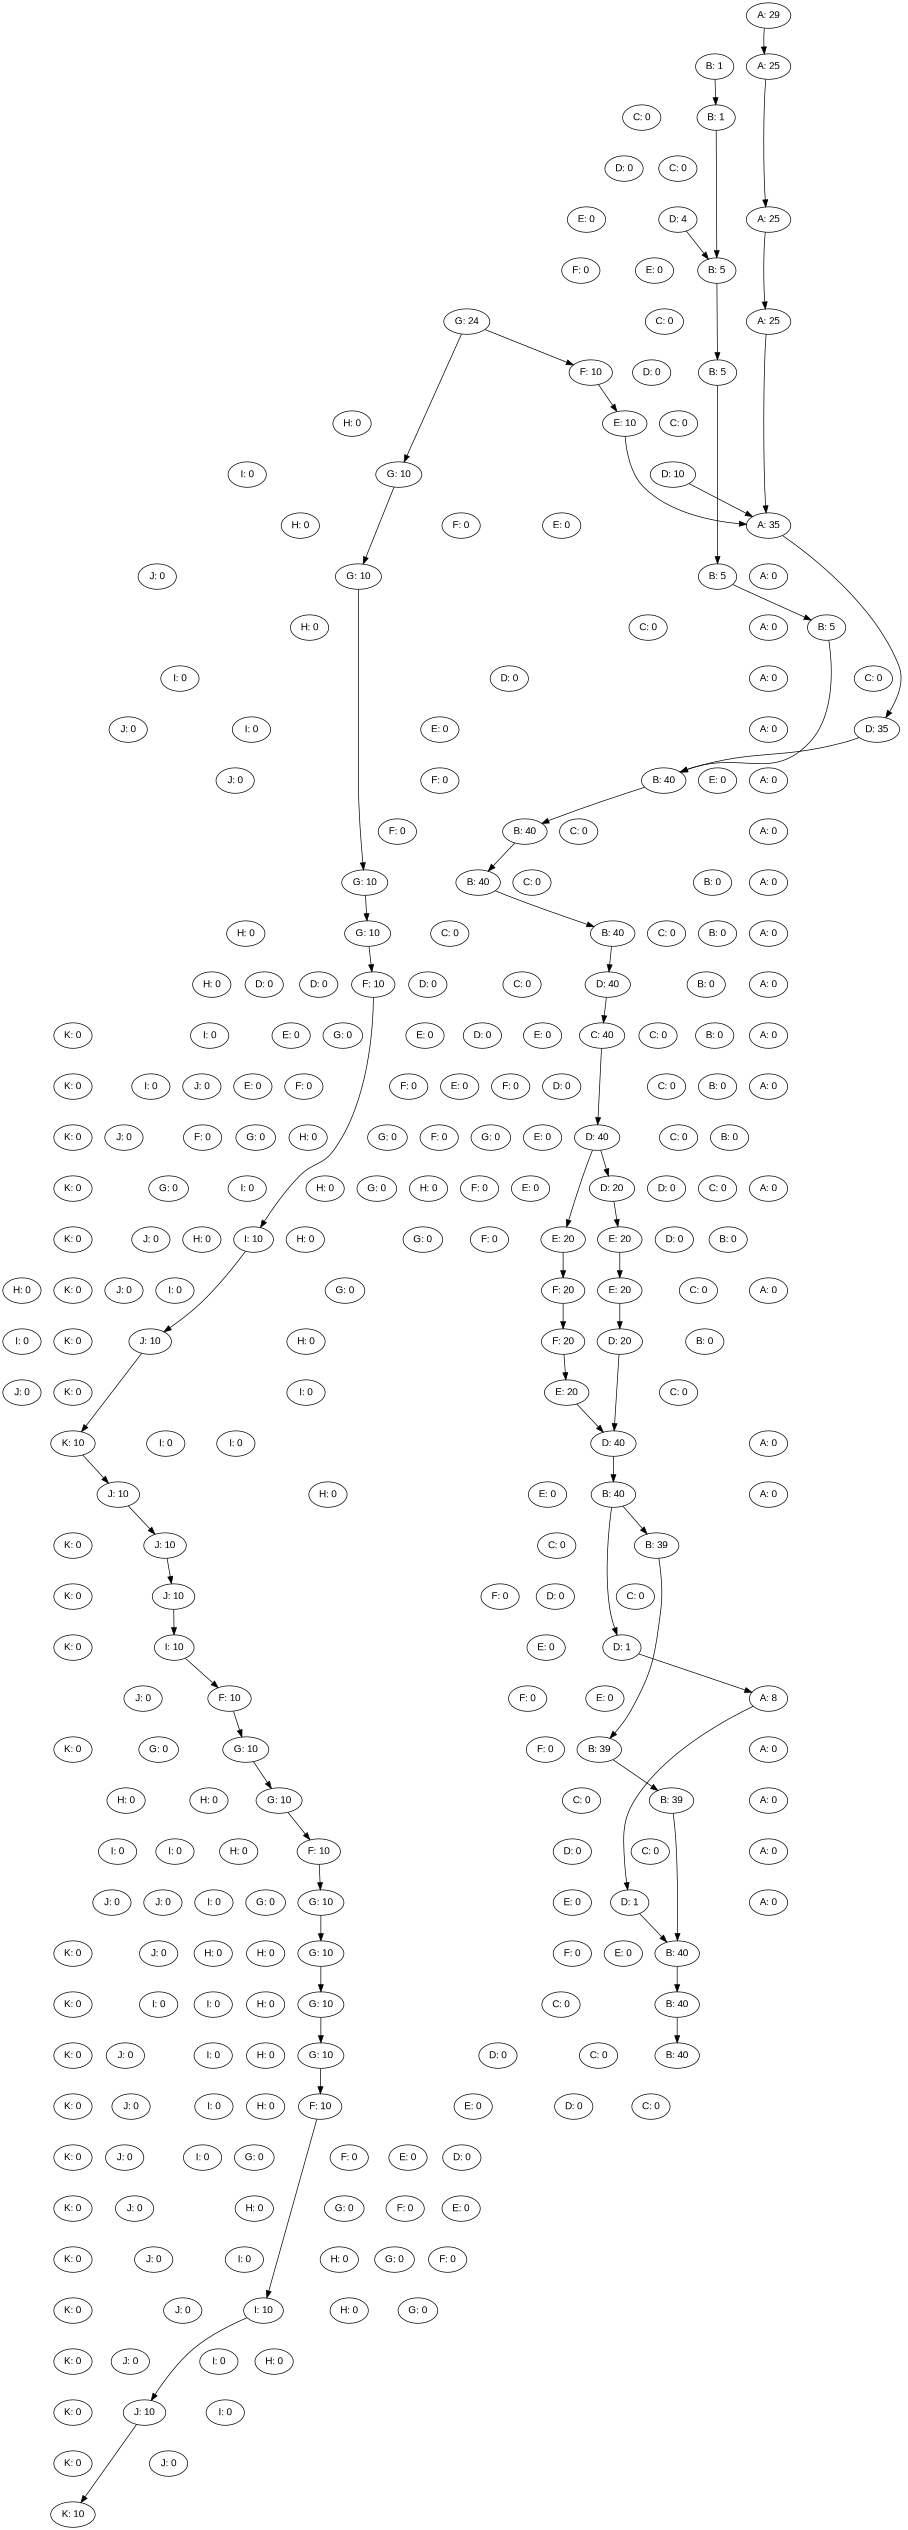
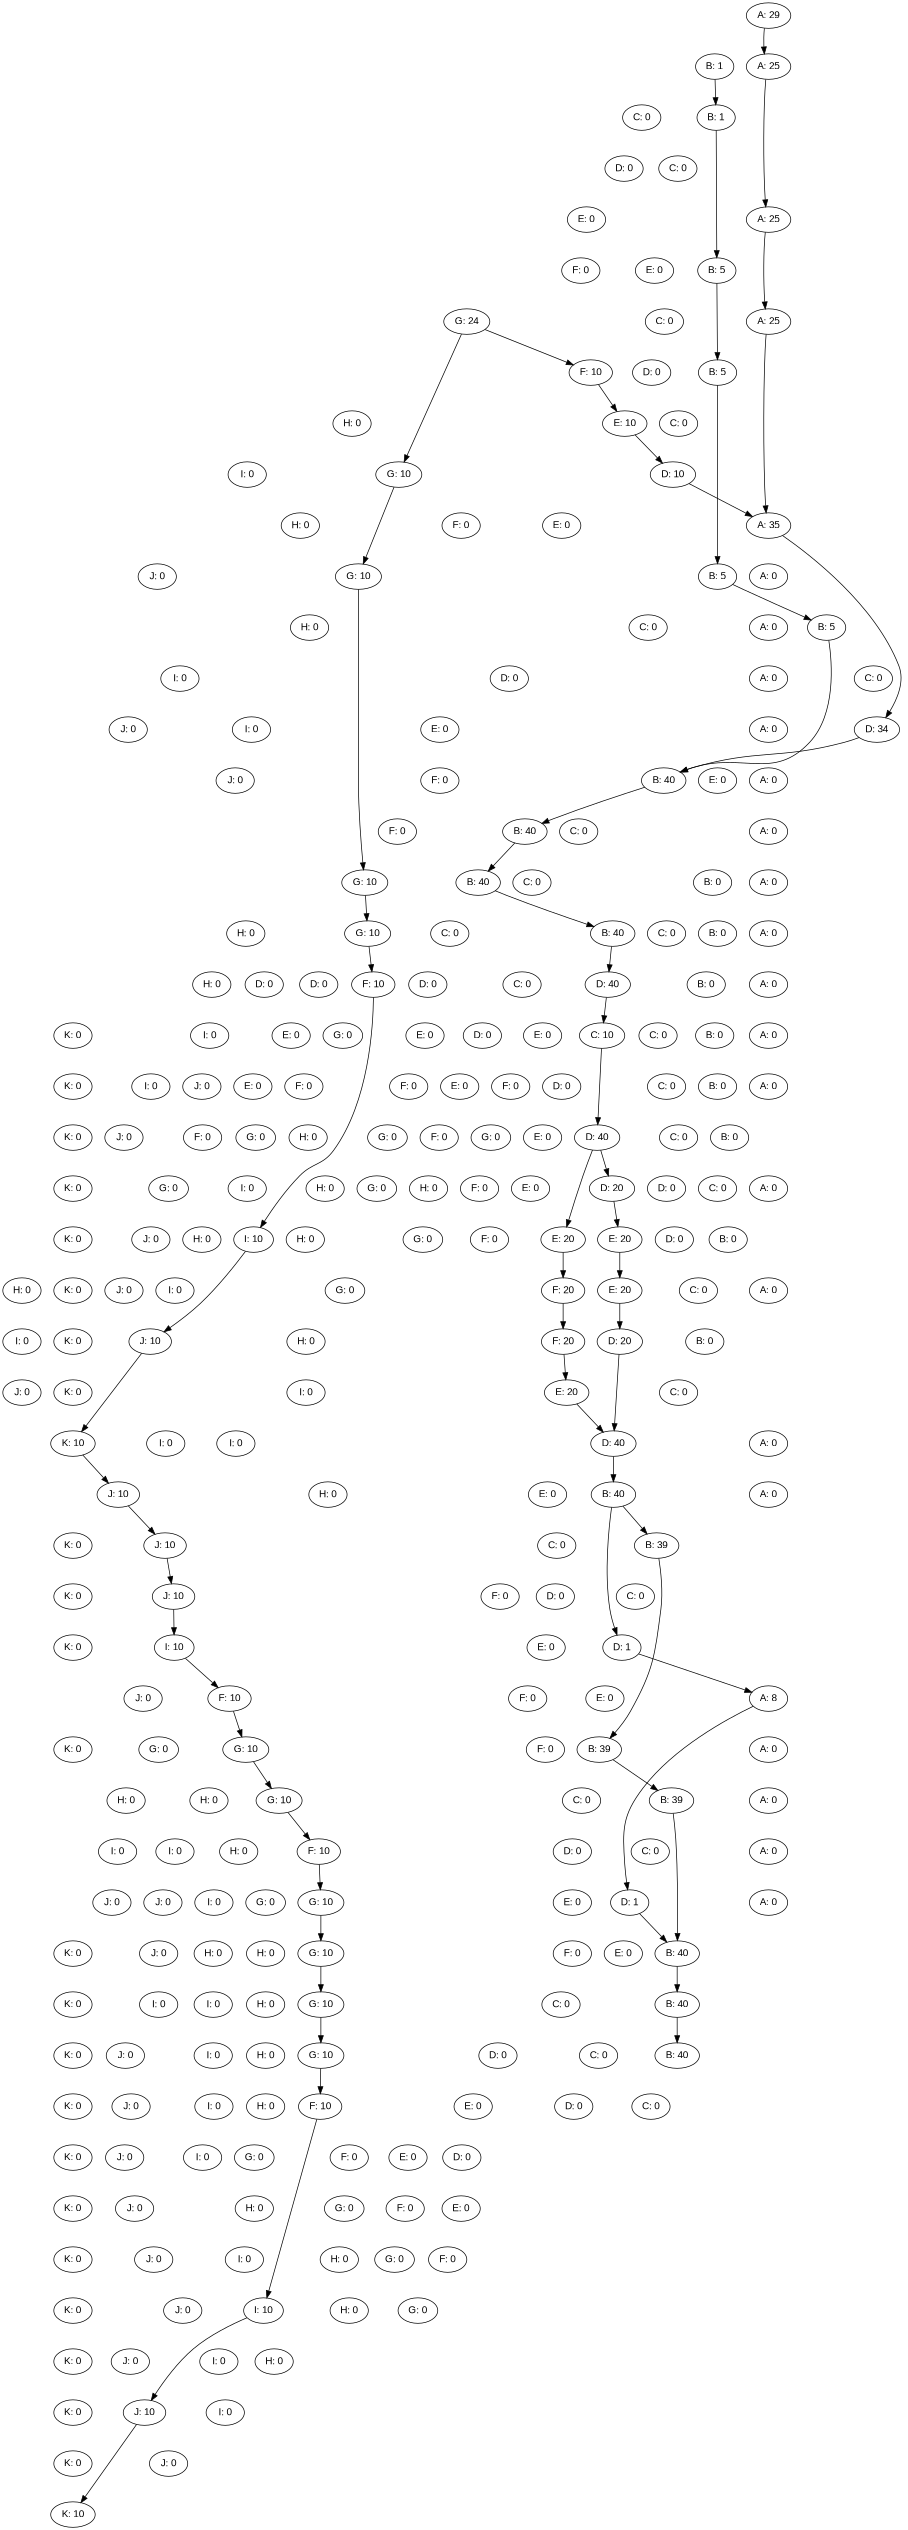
node "D: 4": removed
edge "E: 10" -> "A: 35": now "E: 10" -> "D: 10"
node "D: 35": label "D: 35" -> "D: 34"
node "C: 40": label "C: 40" -> "C: 10"
